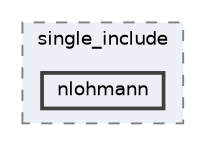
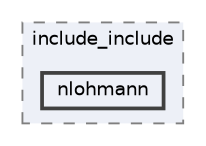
cluster "single_include": label "single_include" -> "include_include"
